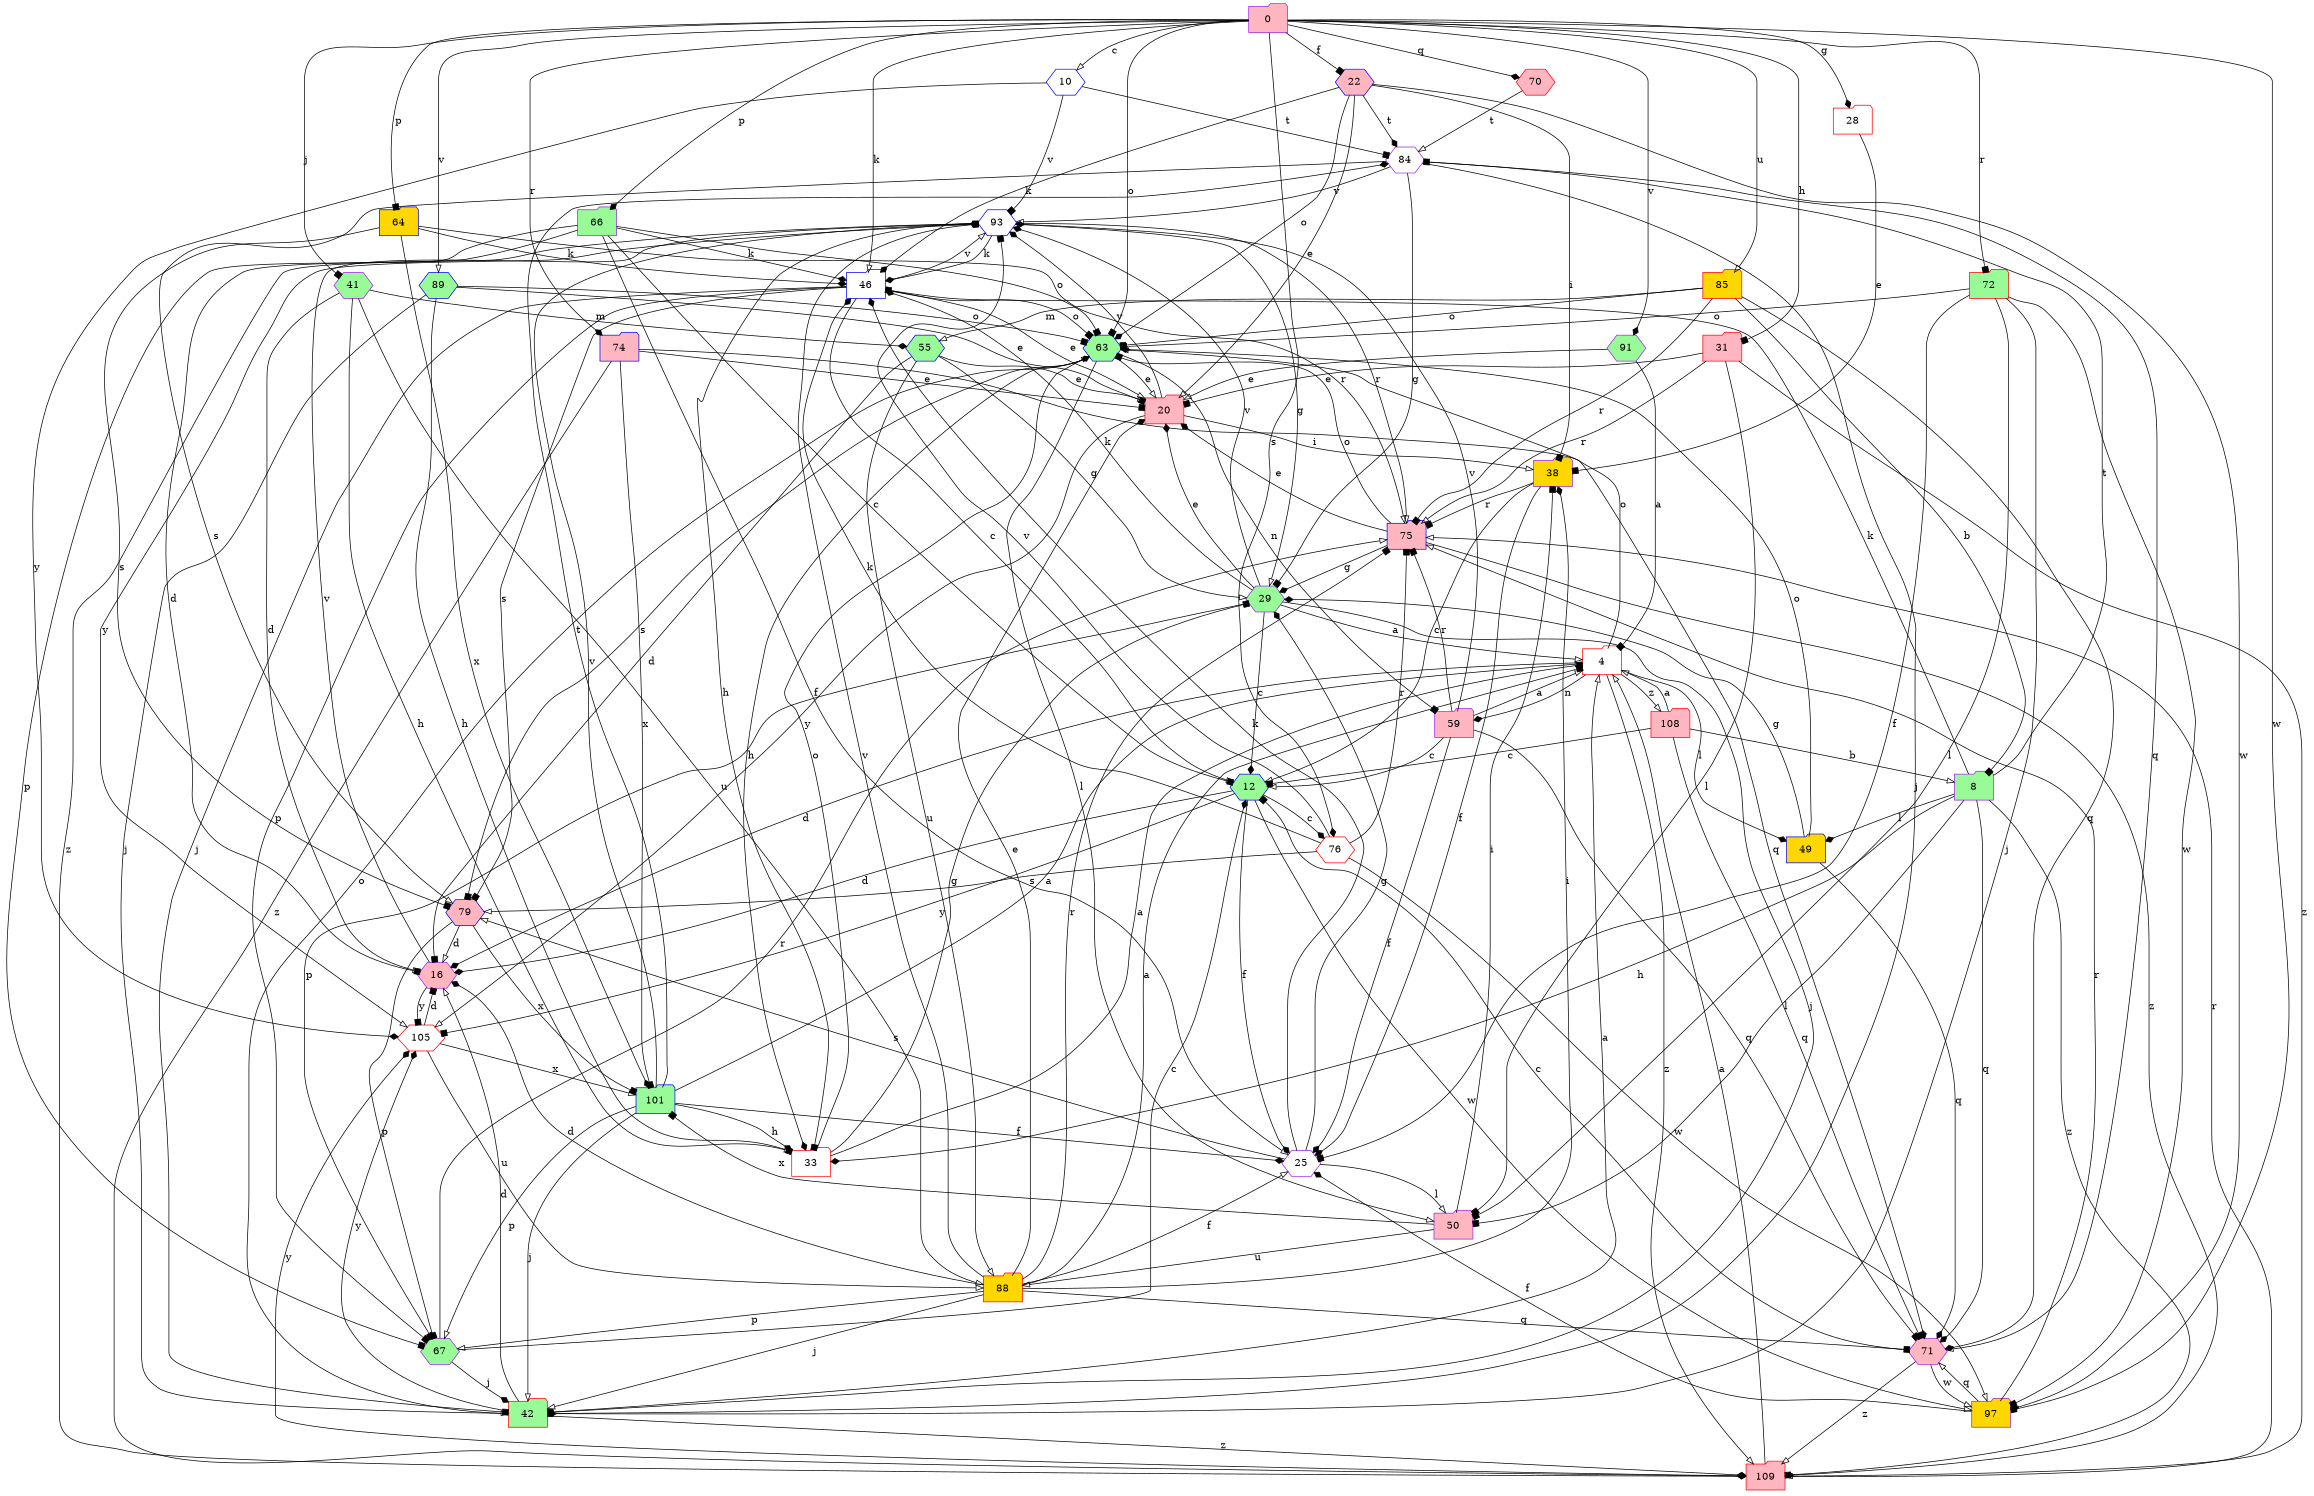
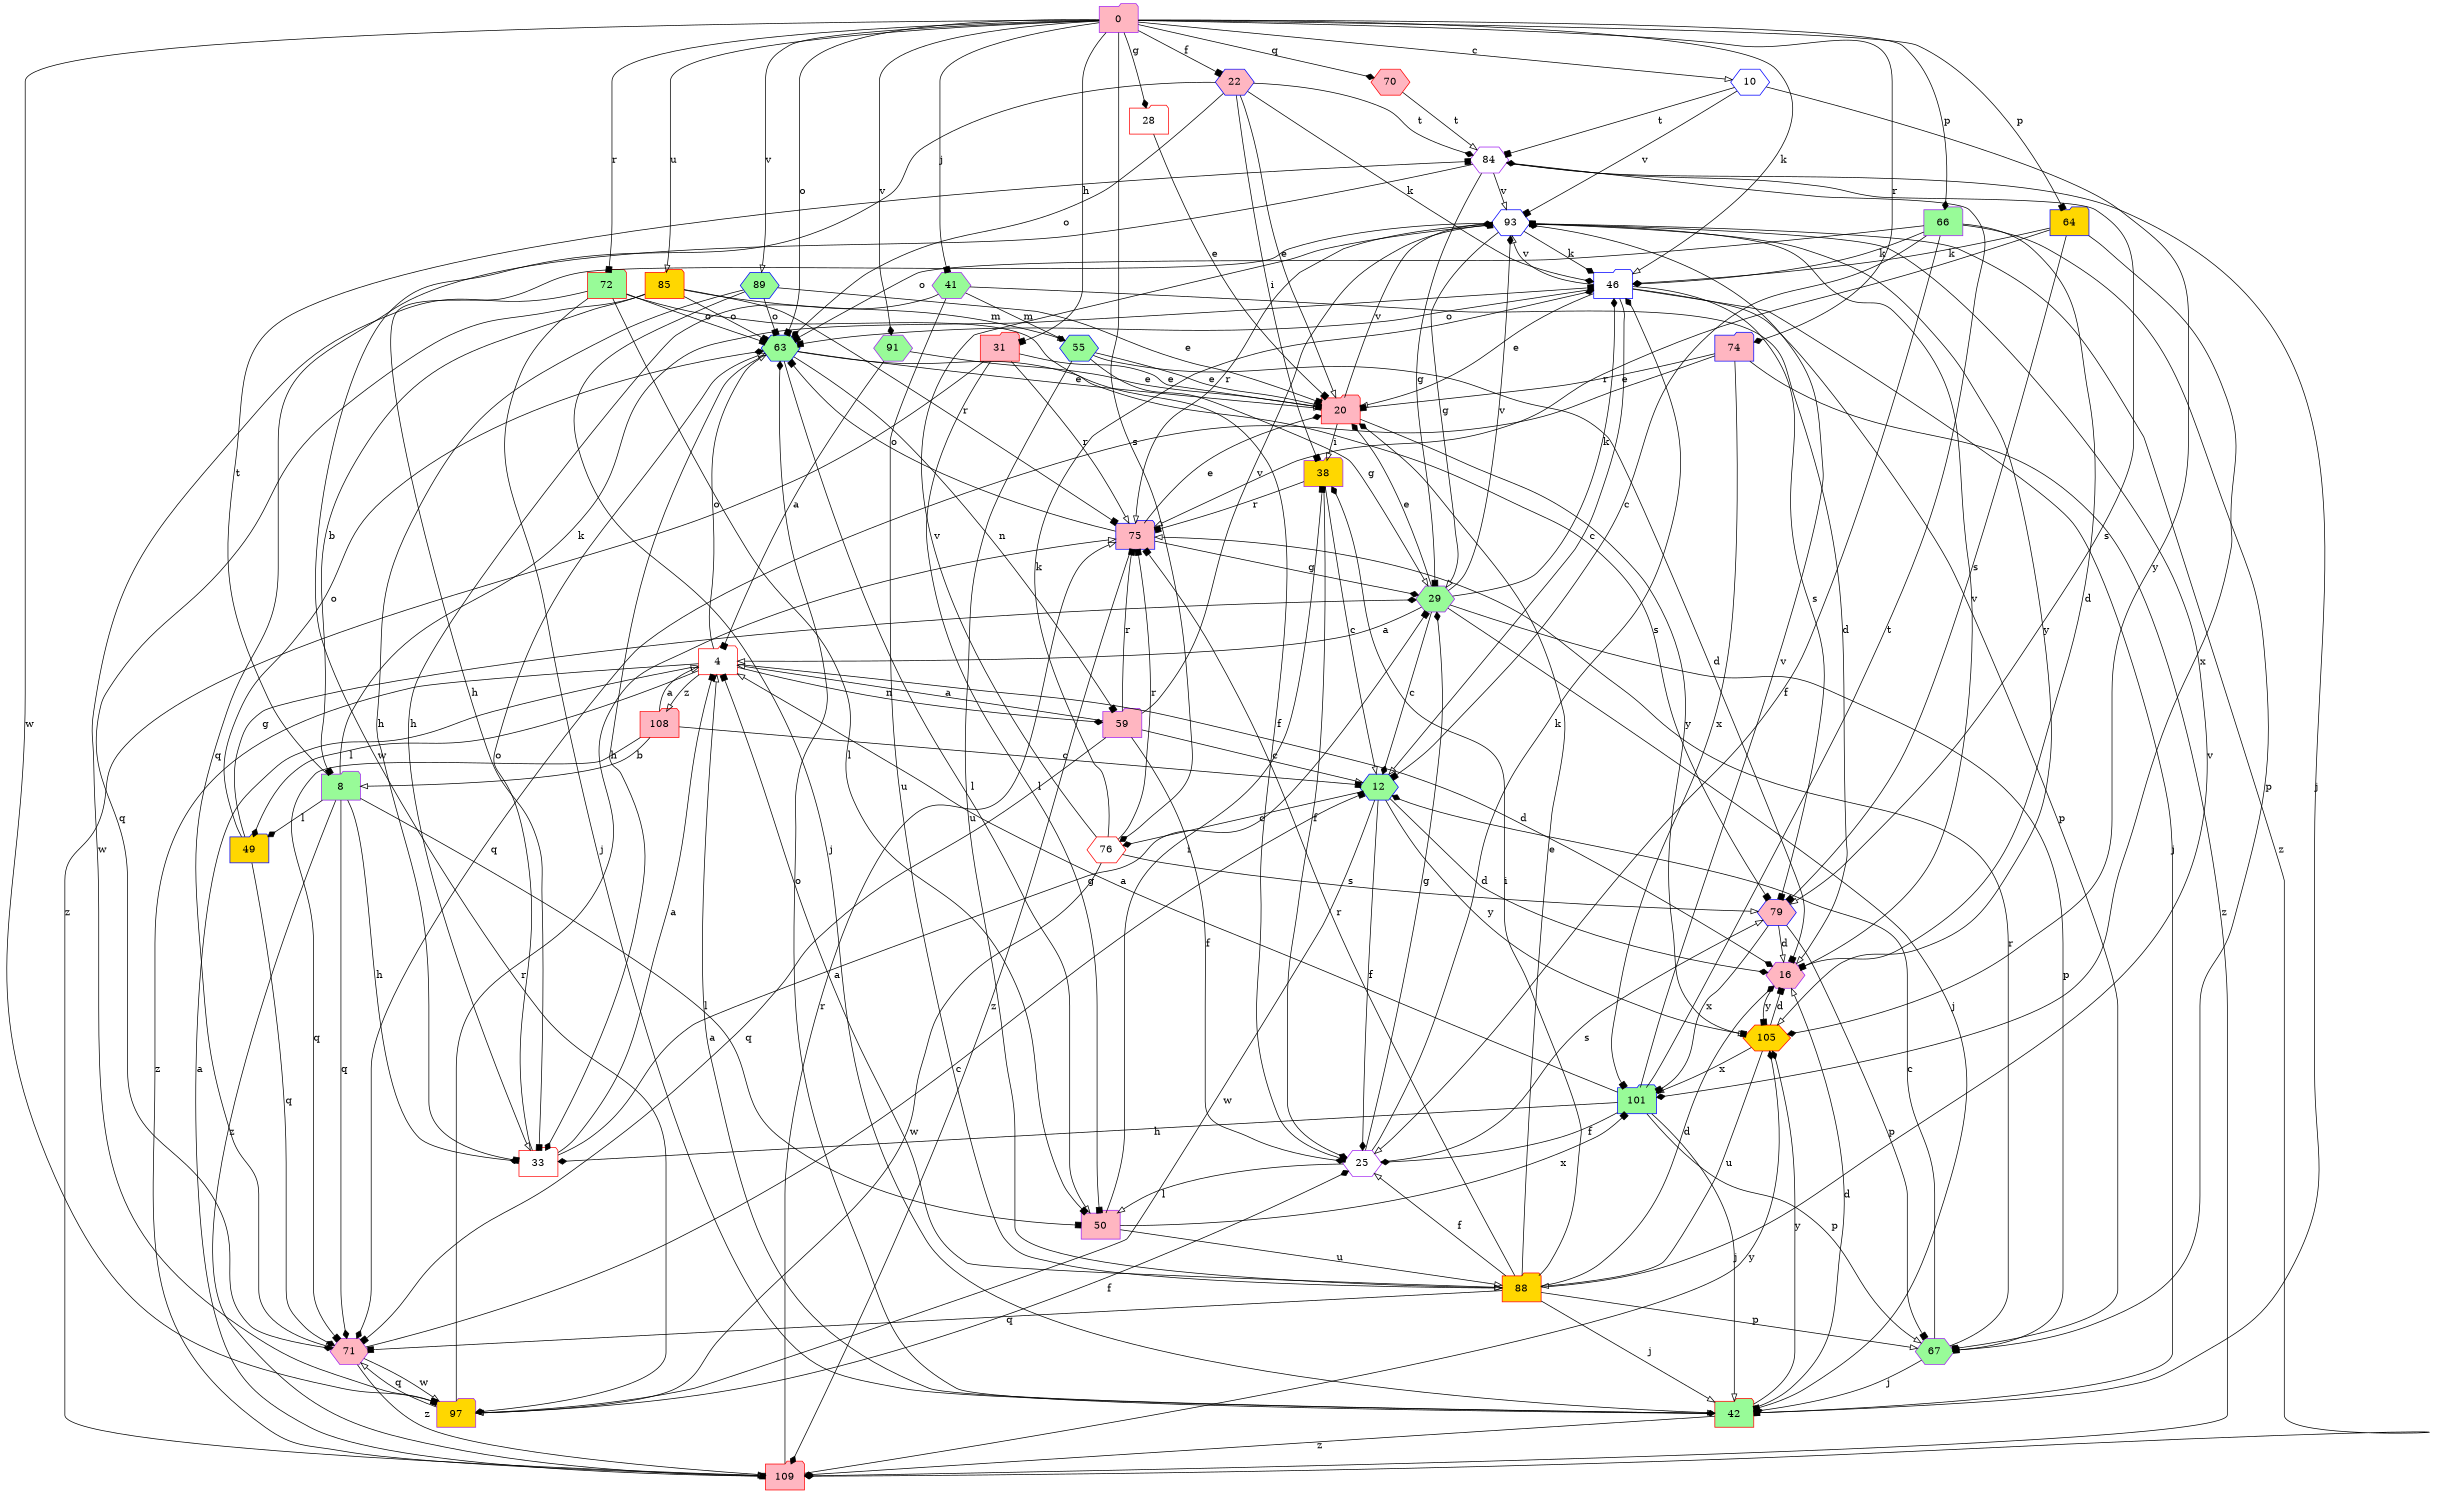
edge "28" -> "38": now "28" -> "20"
node "105": fillcolor white -> gold
